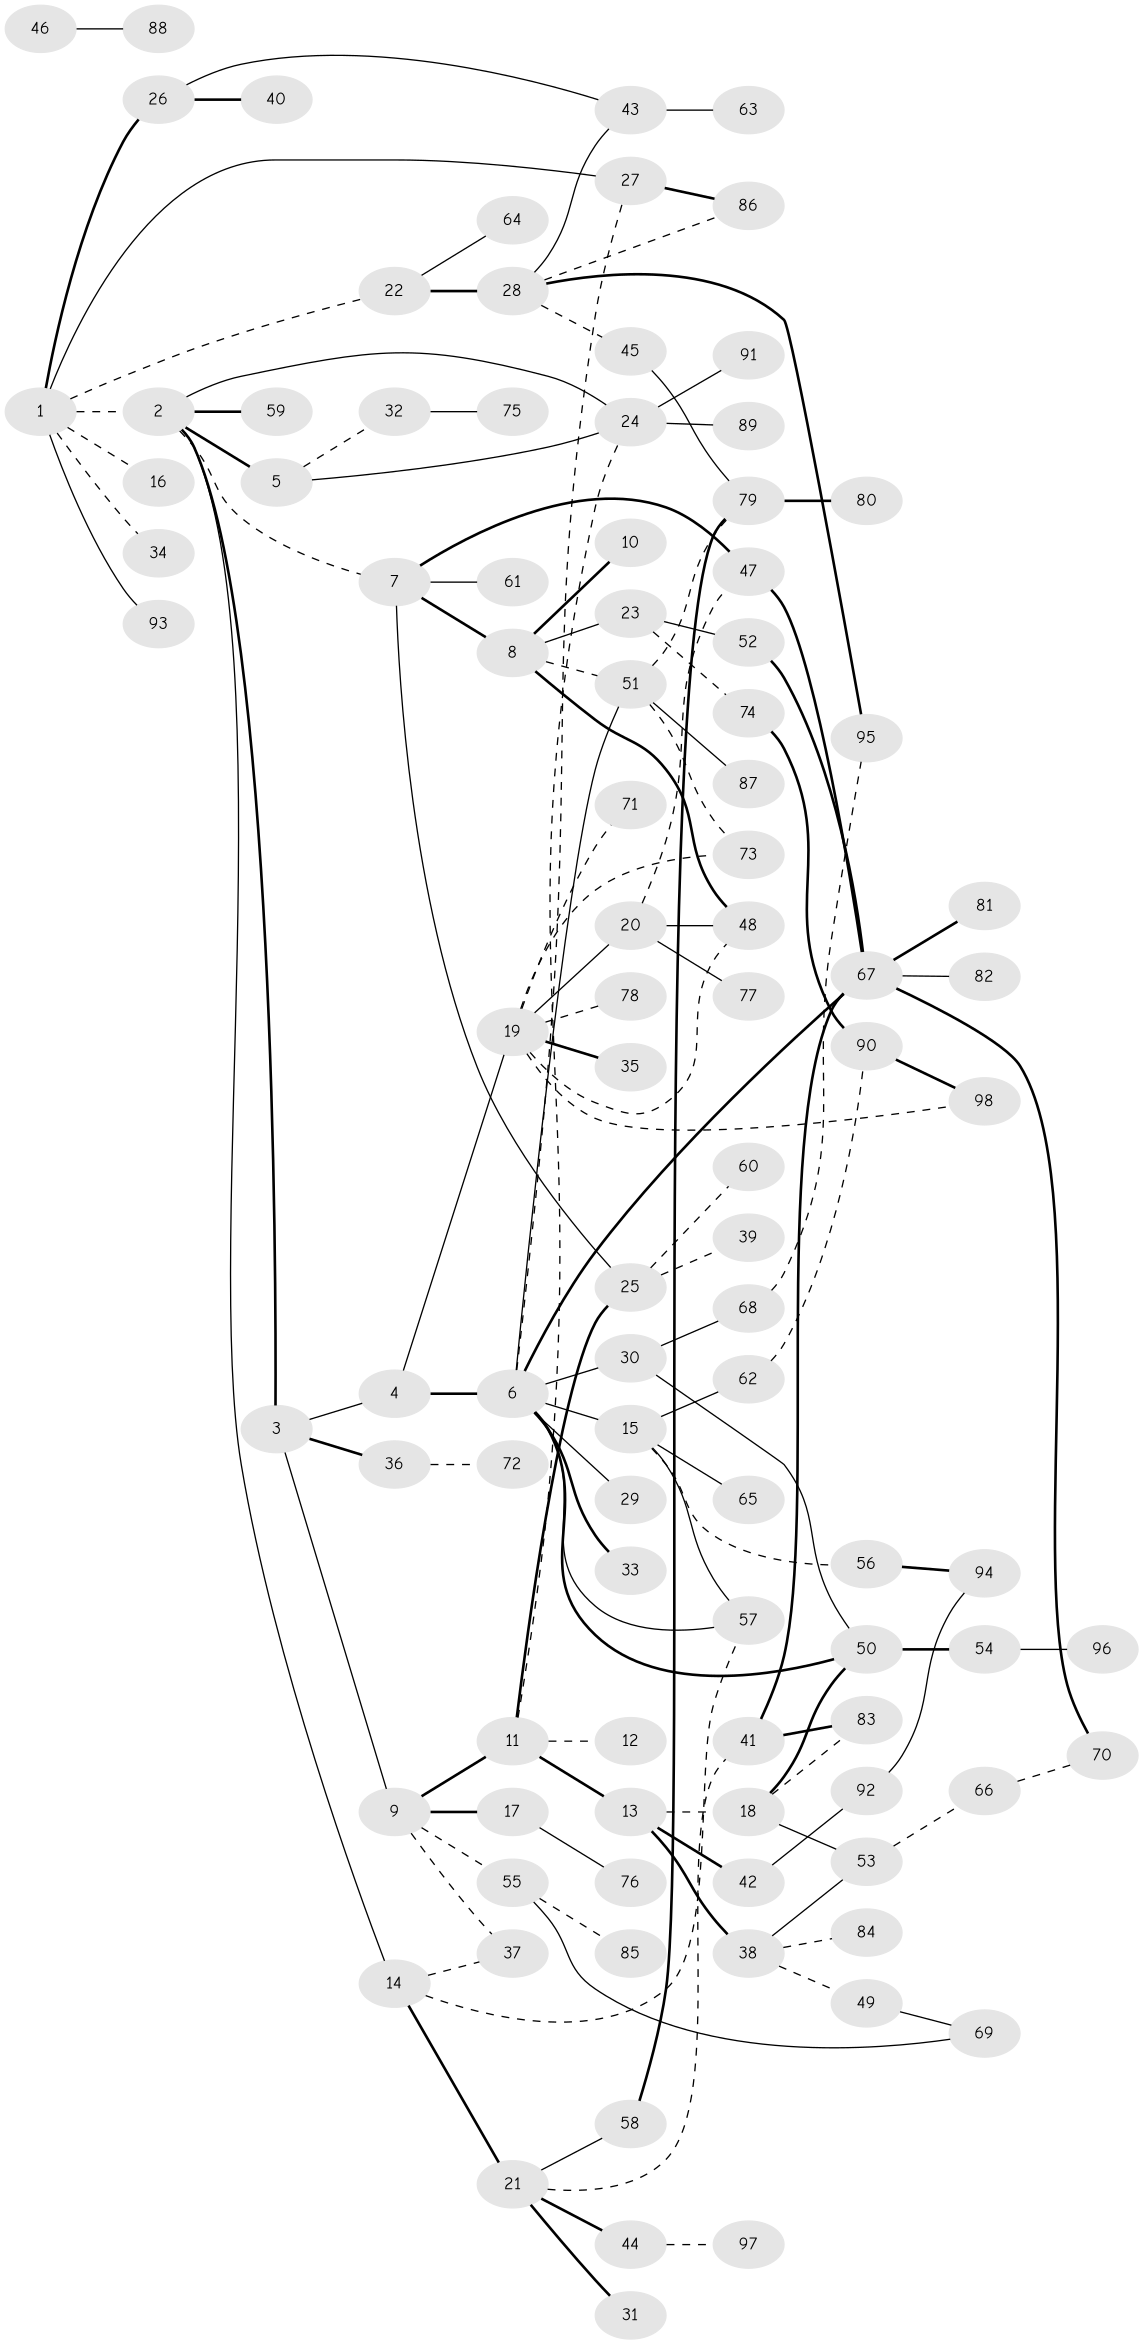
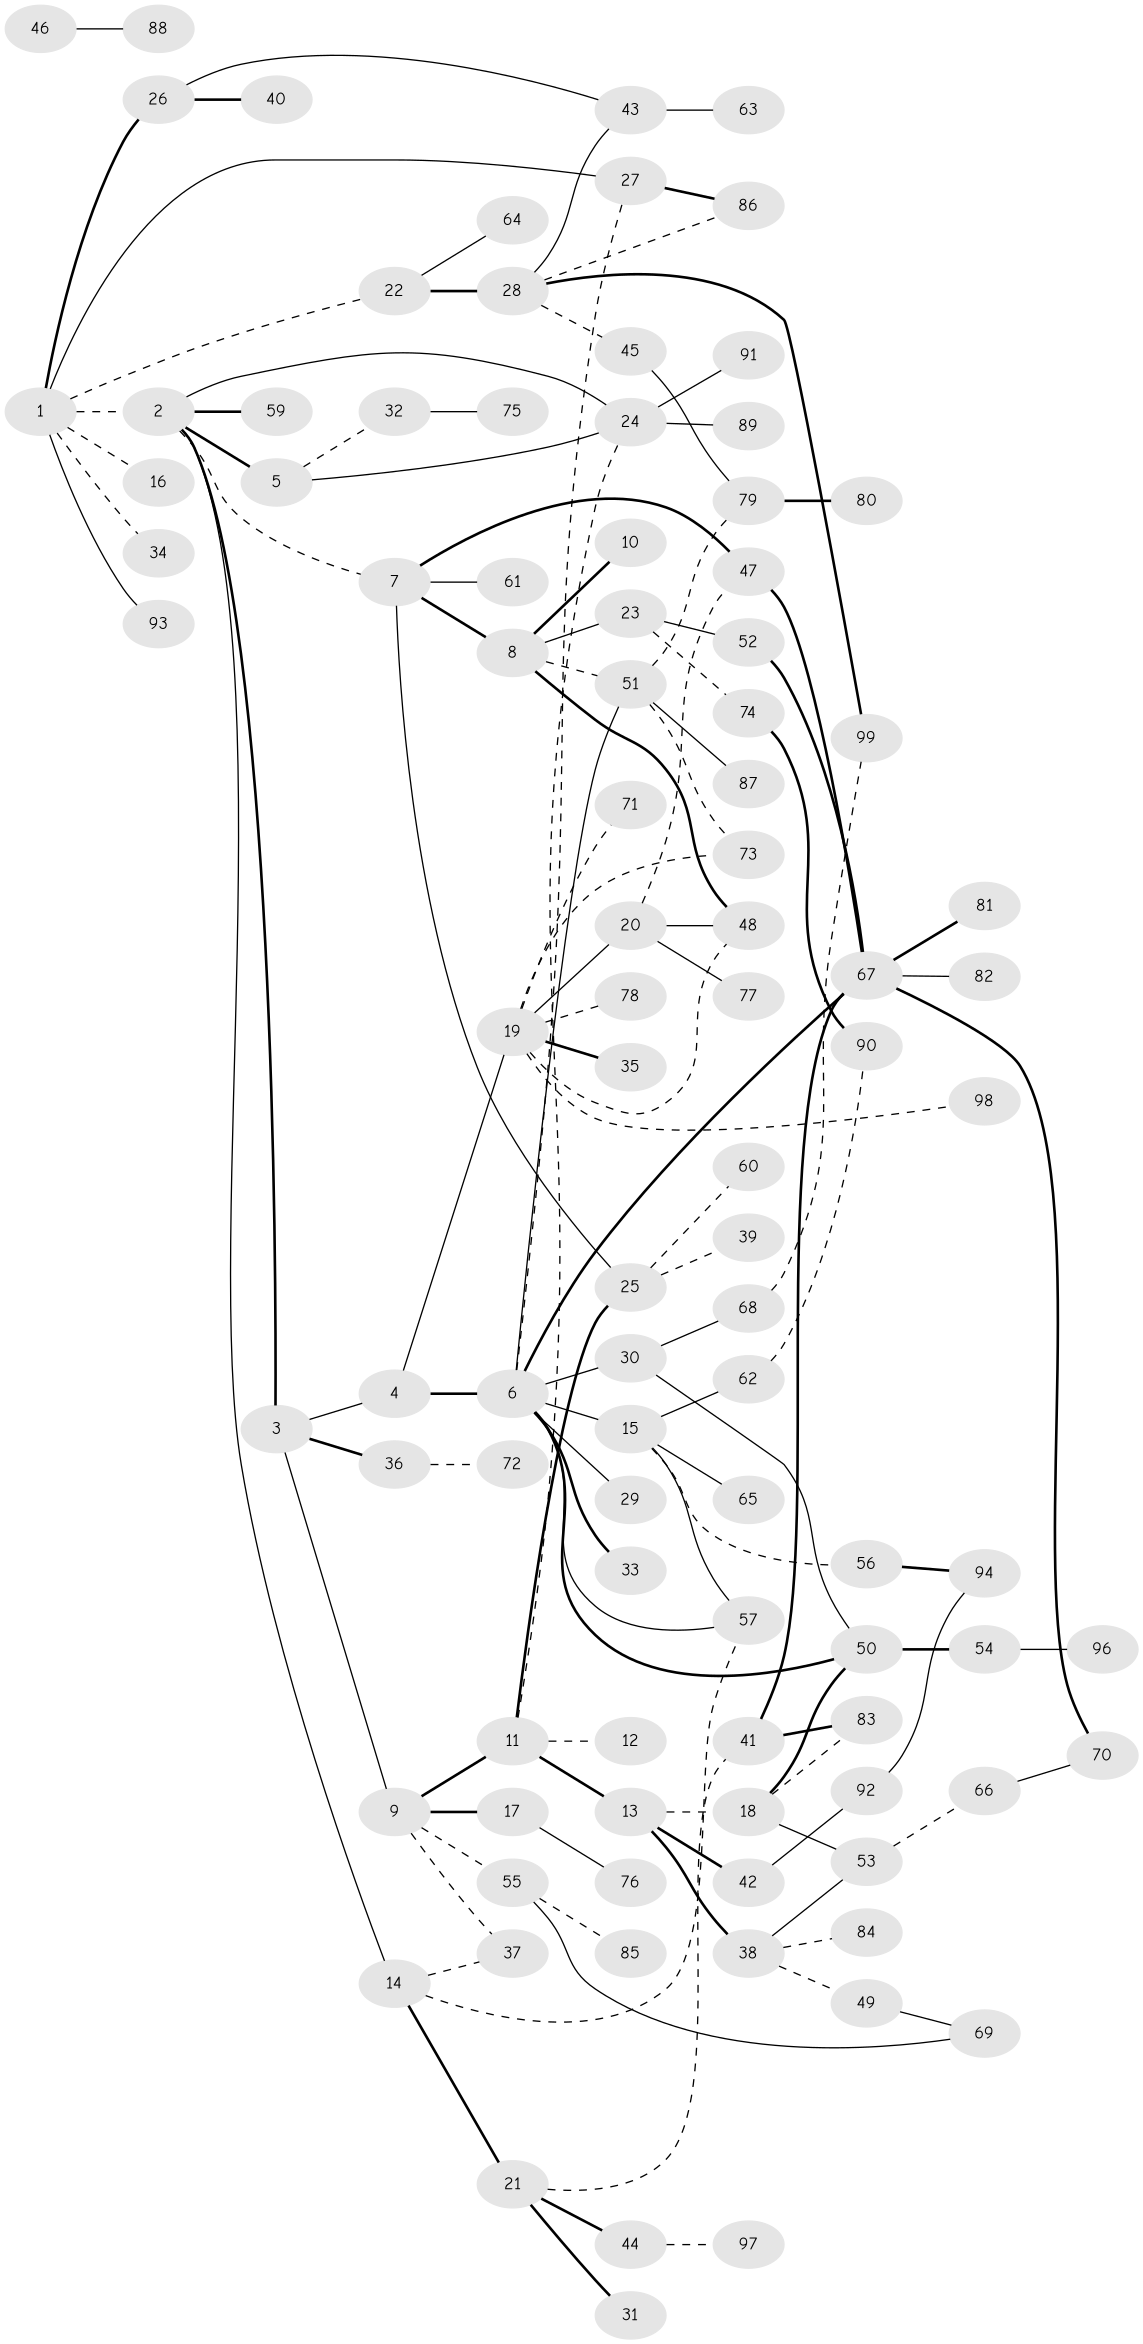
node "95": label "95" -> "99"
edge "90" -- "98": removed
edge "70" -- "66": style dashed -> solid
node "58": removed
